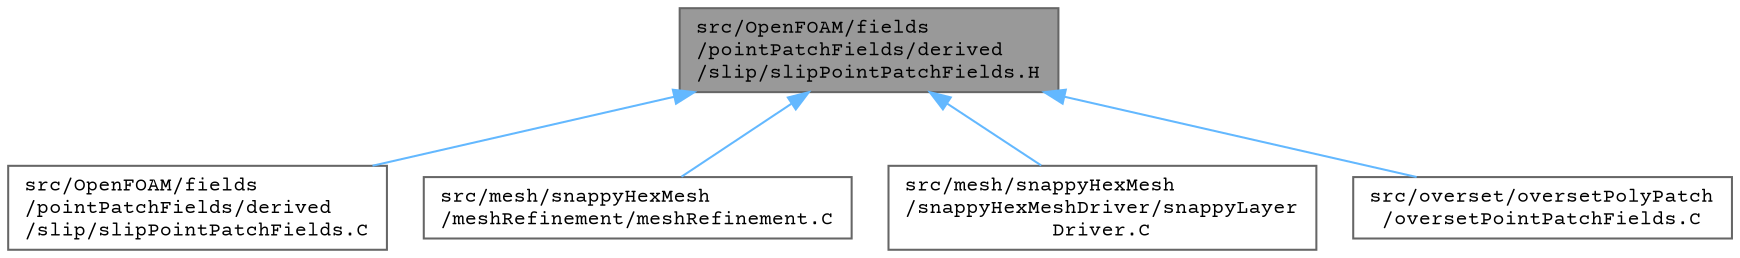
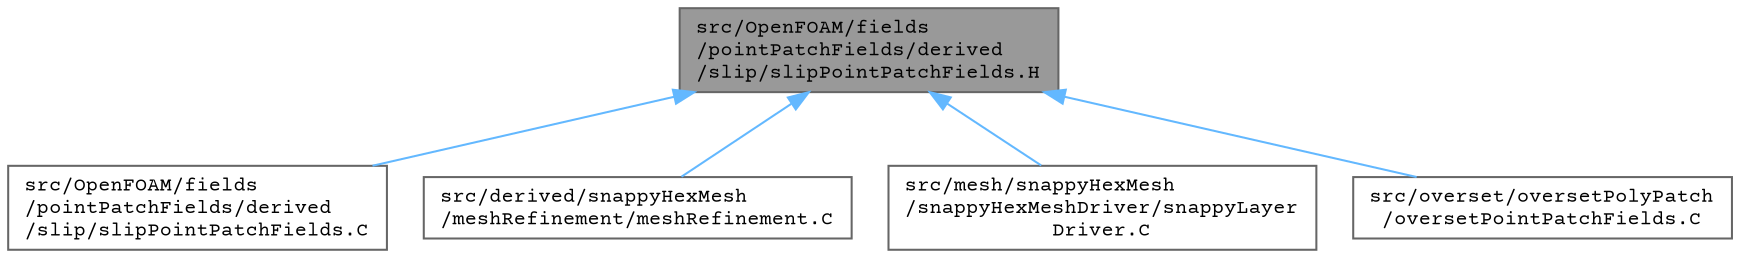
node "src/mesh/snappyHexMesh /meshRefinement/meshRefinement.C": label "src/mesh/snappyHexMesh /meshRefinement/meshRefinement.C" -> "src/derived/snappyHexMesh /meshRefinement/meshRefinement.C"
